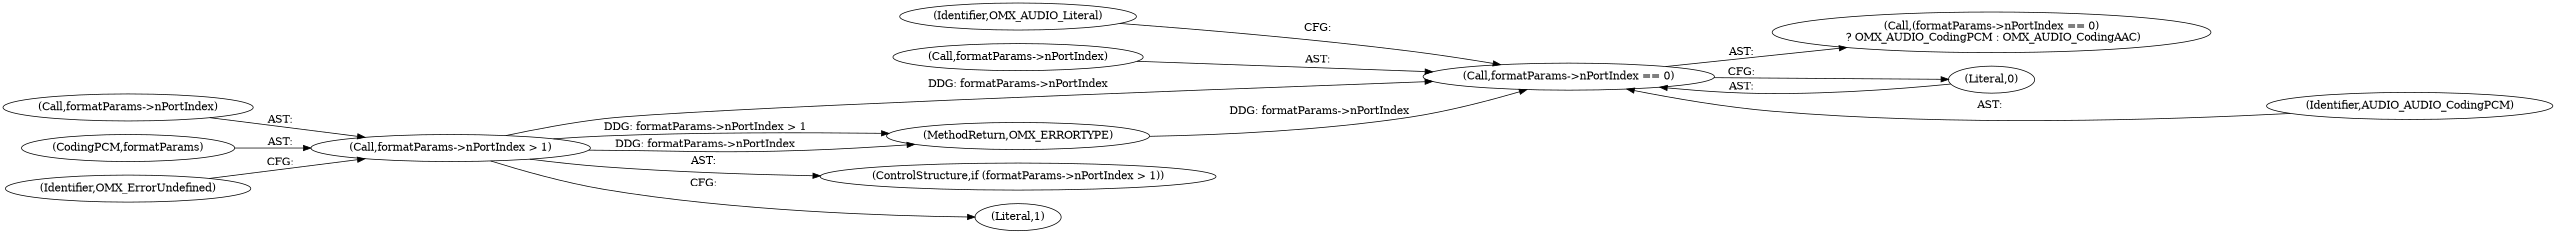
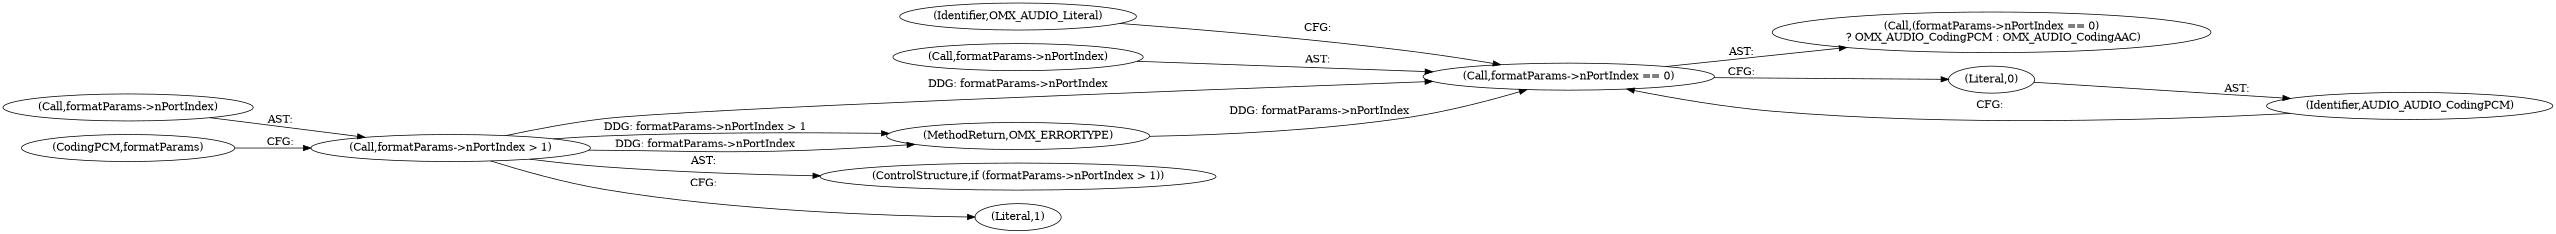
edge "(Literal,0)" -> "(Call,formatParams->nPortIndex == 0)": now "(Literal,0)" -> "(Identifier,AUDIO_AUDIO_CodingPCM)"
edge "(Identifier,AUDIO_AUDIO_CodingPCM)" -> "(Call,formatParams->nPortIndex == 0)": label "AST: " -> "CFG: "
edge "(CodingPCM,formatParams)" -> "(Call,formatParams->nPortIndex > 1)": label "AST: " -> "CFG: "
node "(Identifier,OMX_ErrorUndefined)": removed
